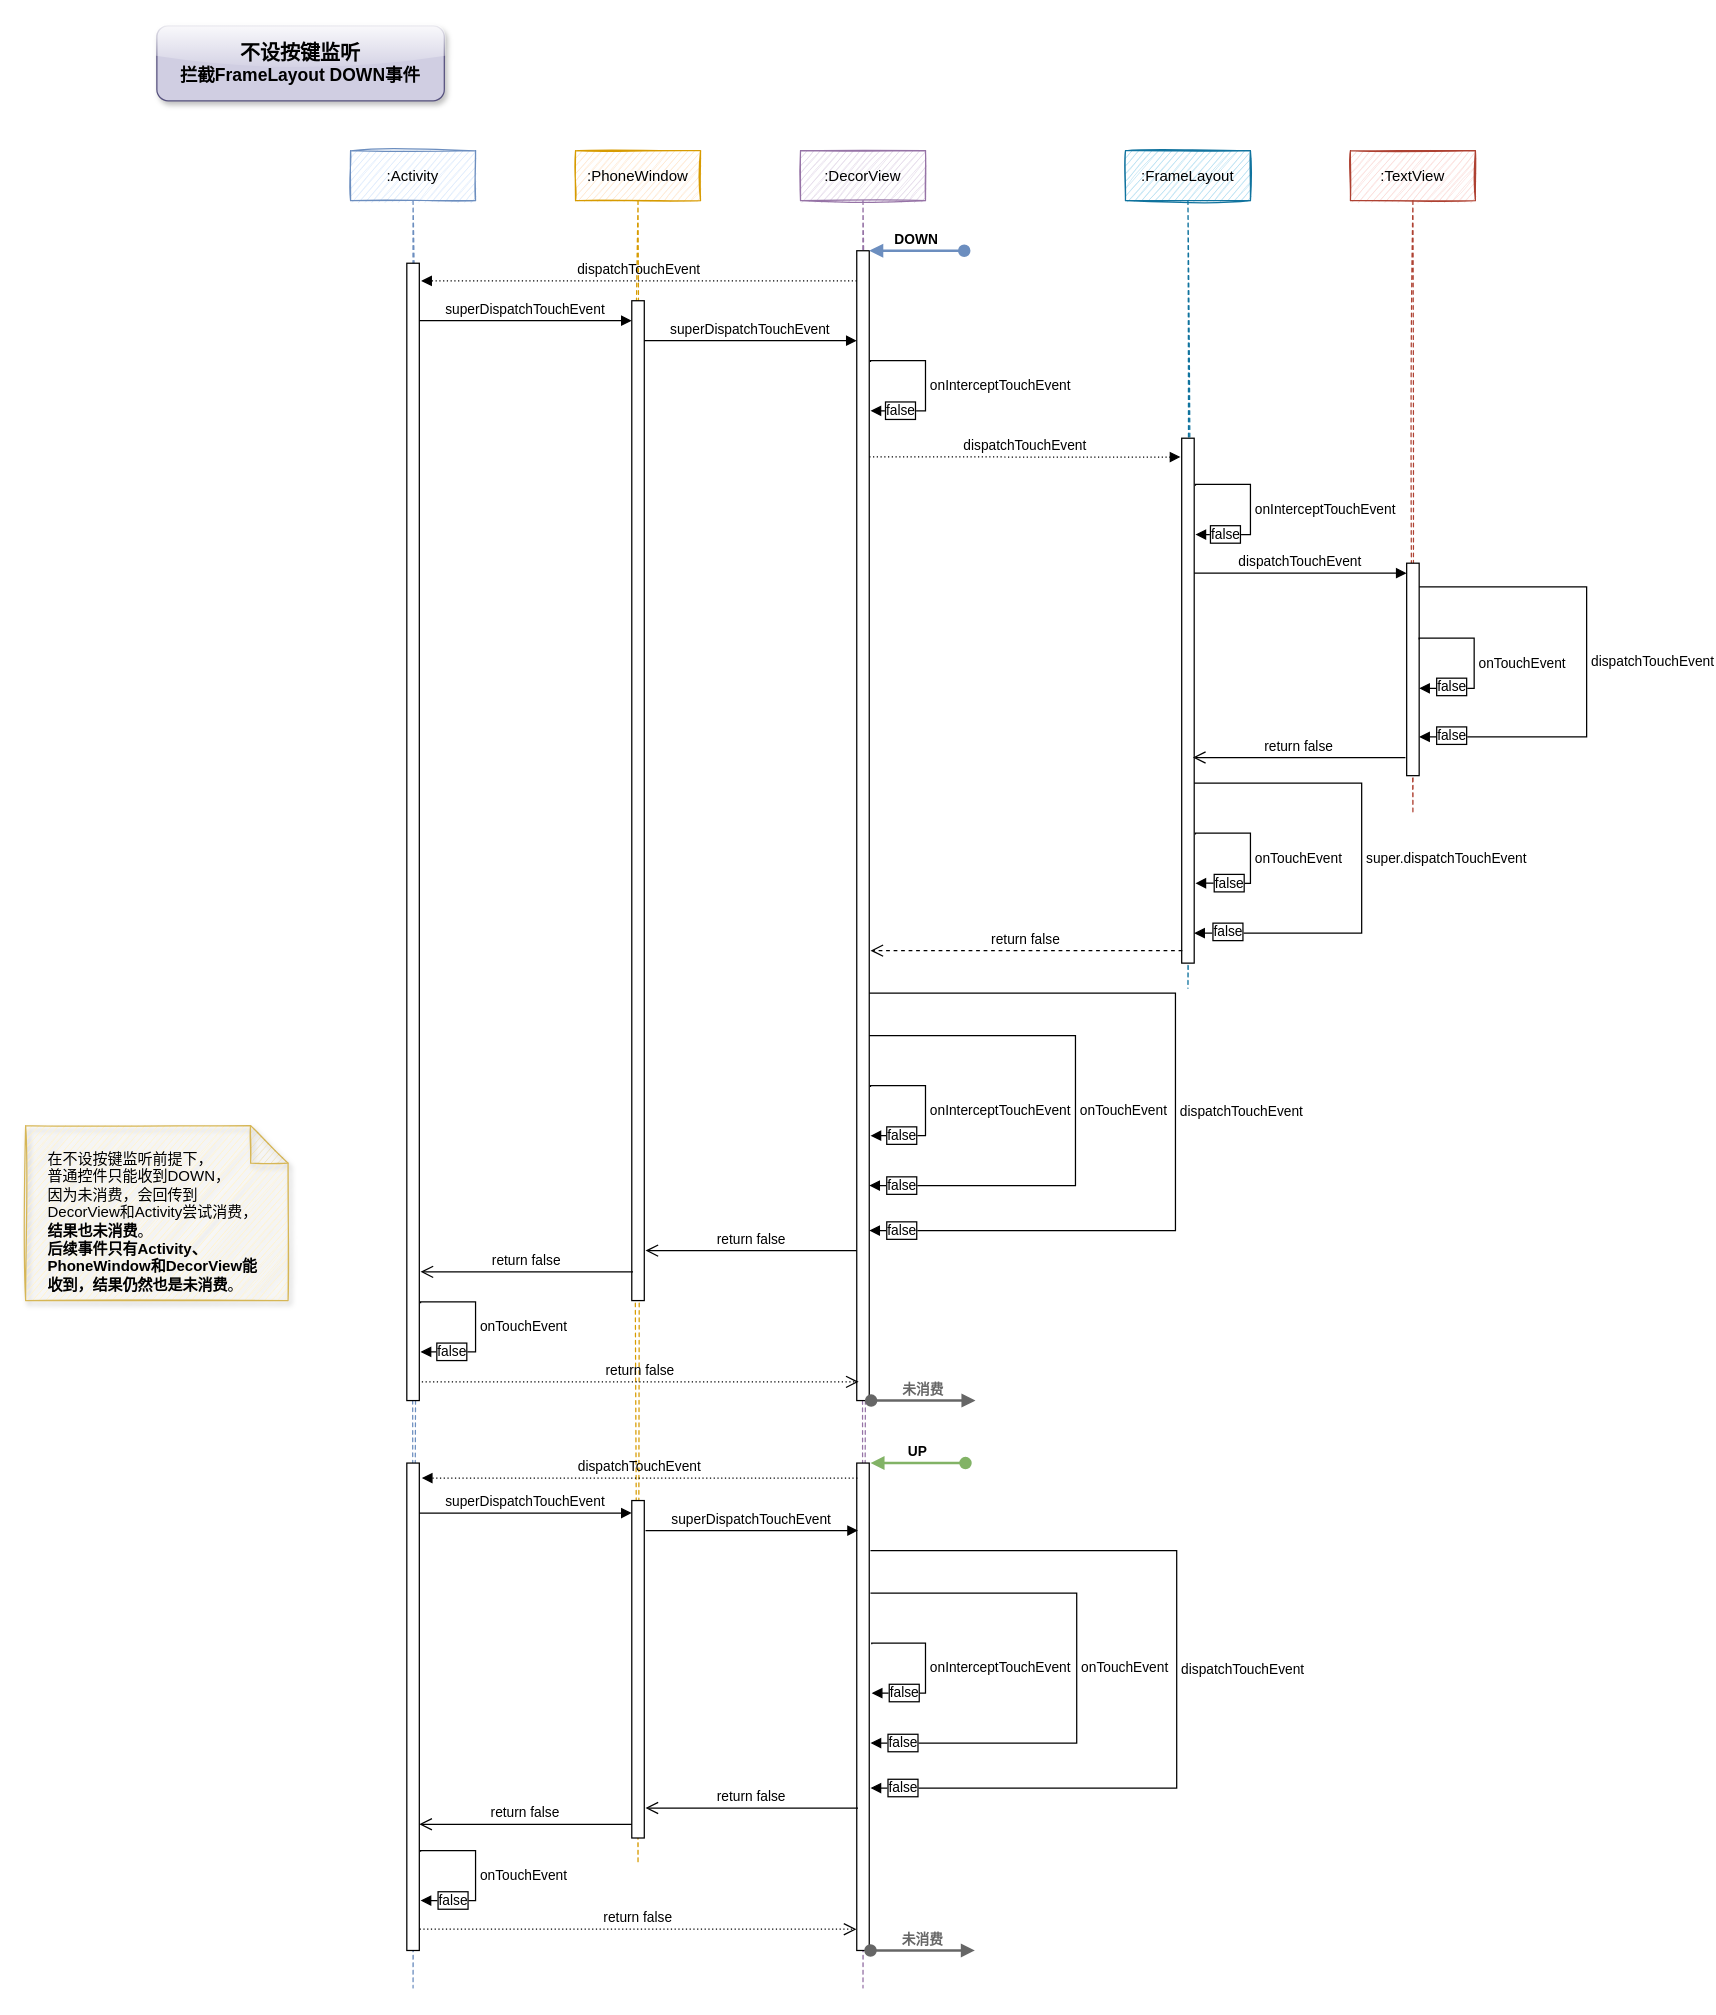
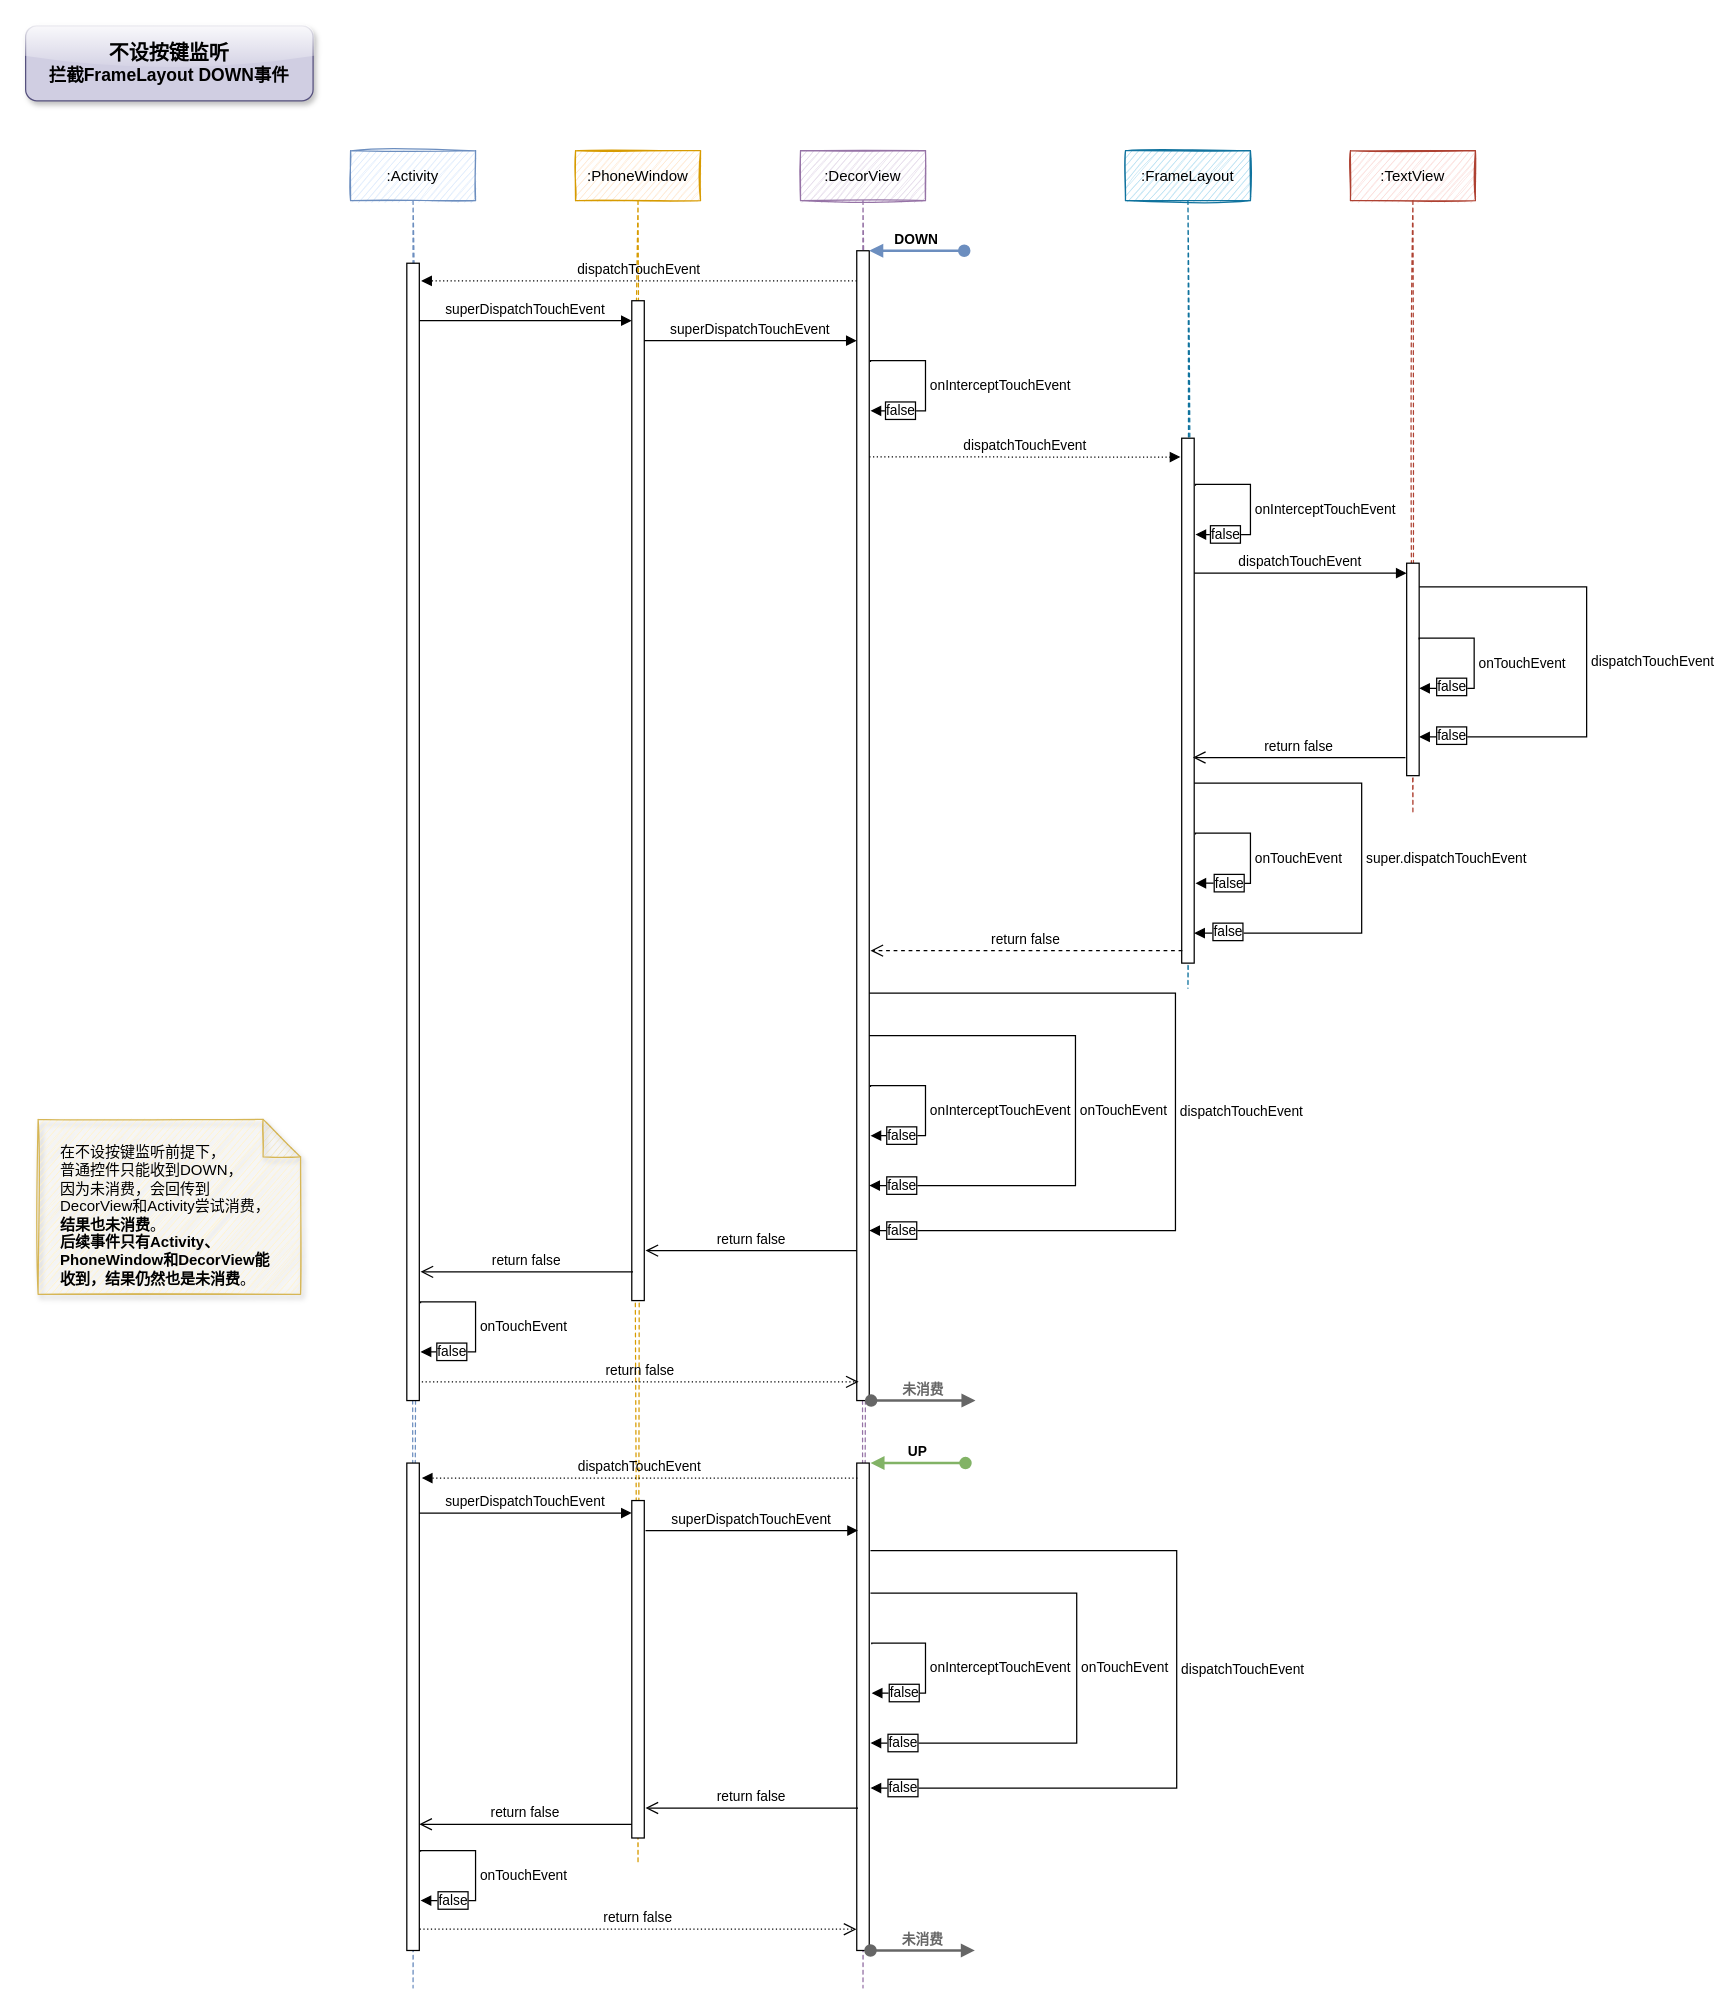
node "不设按键监听 拦截FrameLayout DOWN事件": moved (301, 63) -> (169, 63)
node "在不设按键监听前提下， 普通控件只能收到DOWN， 因为未消费，会回传到DecorView和Activity尝试消费，结果也未消费。 后续事件只有Activity、PhoneWindow和DecorView能收到，结果仍然也是未消费。": moved (157, 1213) -> (169, 1207)
